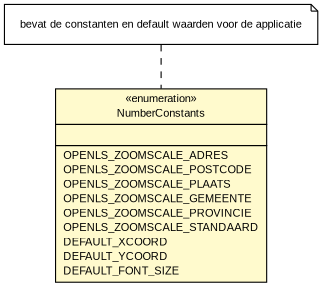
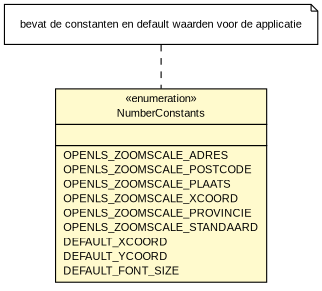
node "NumberConstants": text "OPENLS_ZOOMSCALE_GEMEENTE" -> "OPENLS_ZOOMSCALE_XCOORD"
